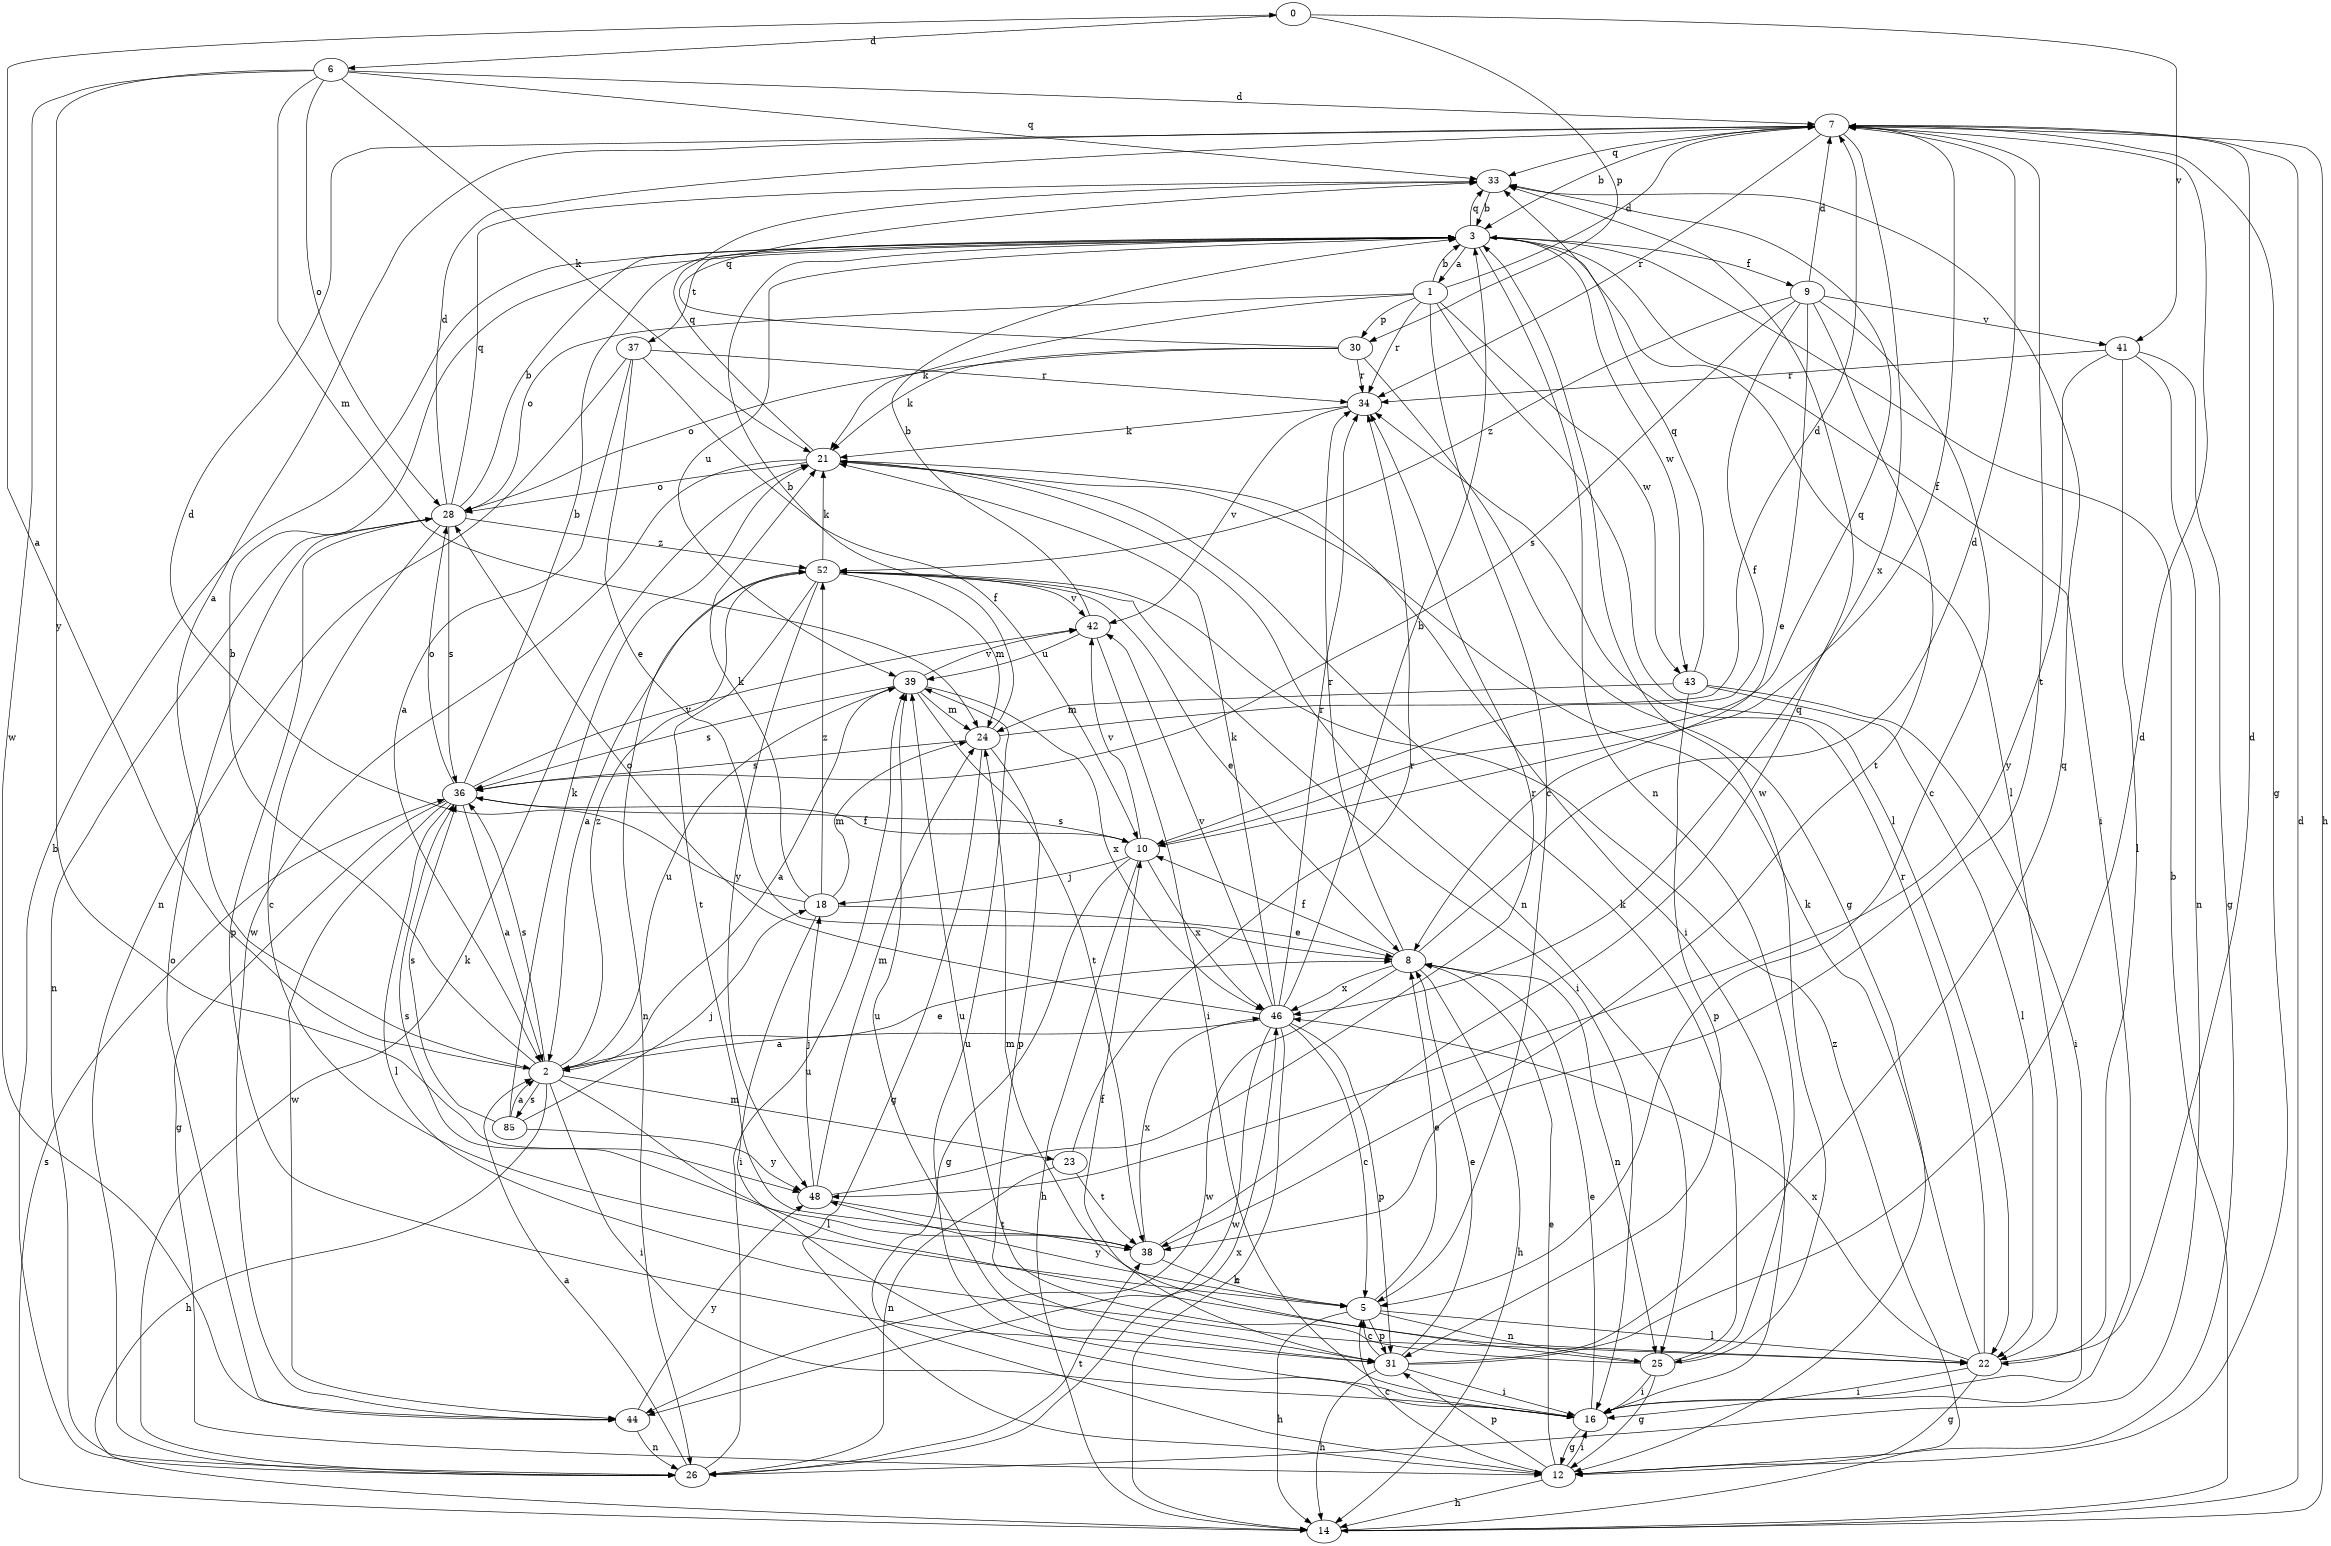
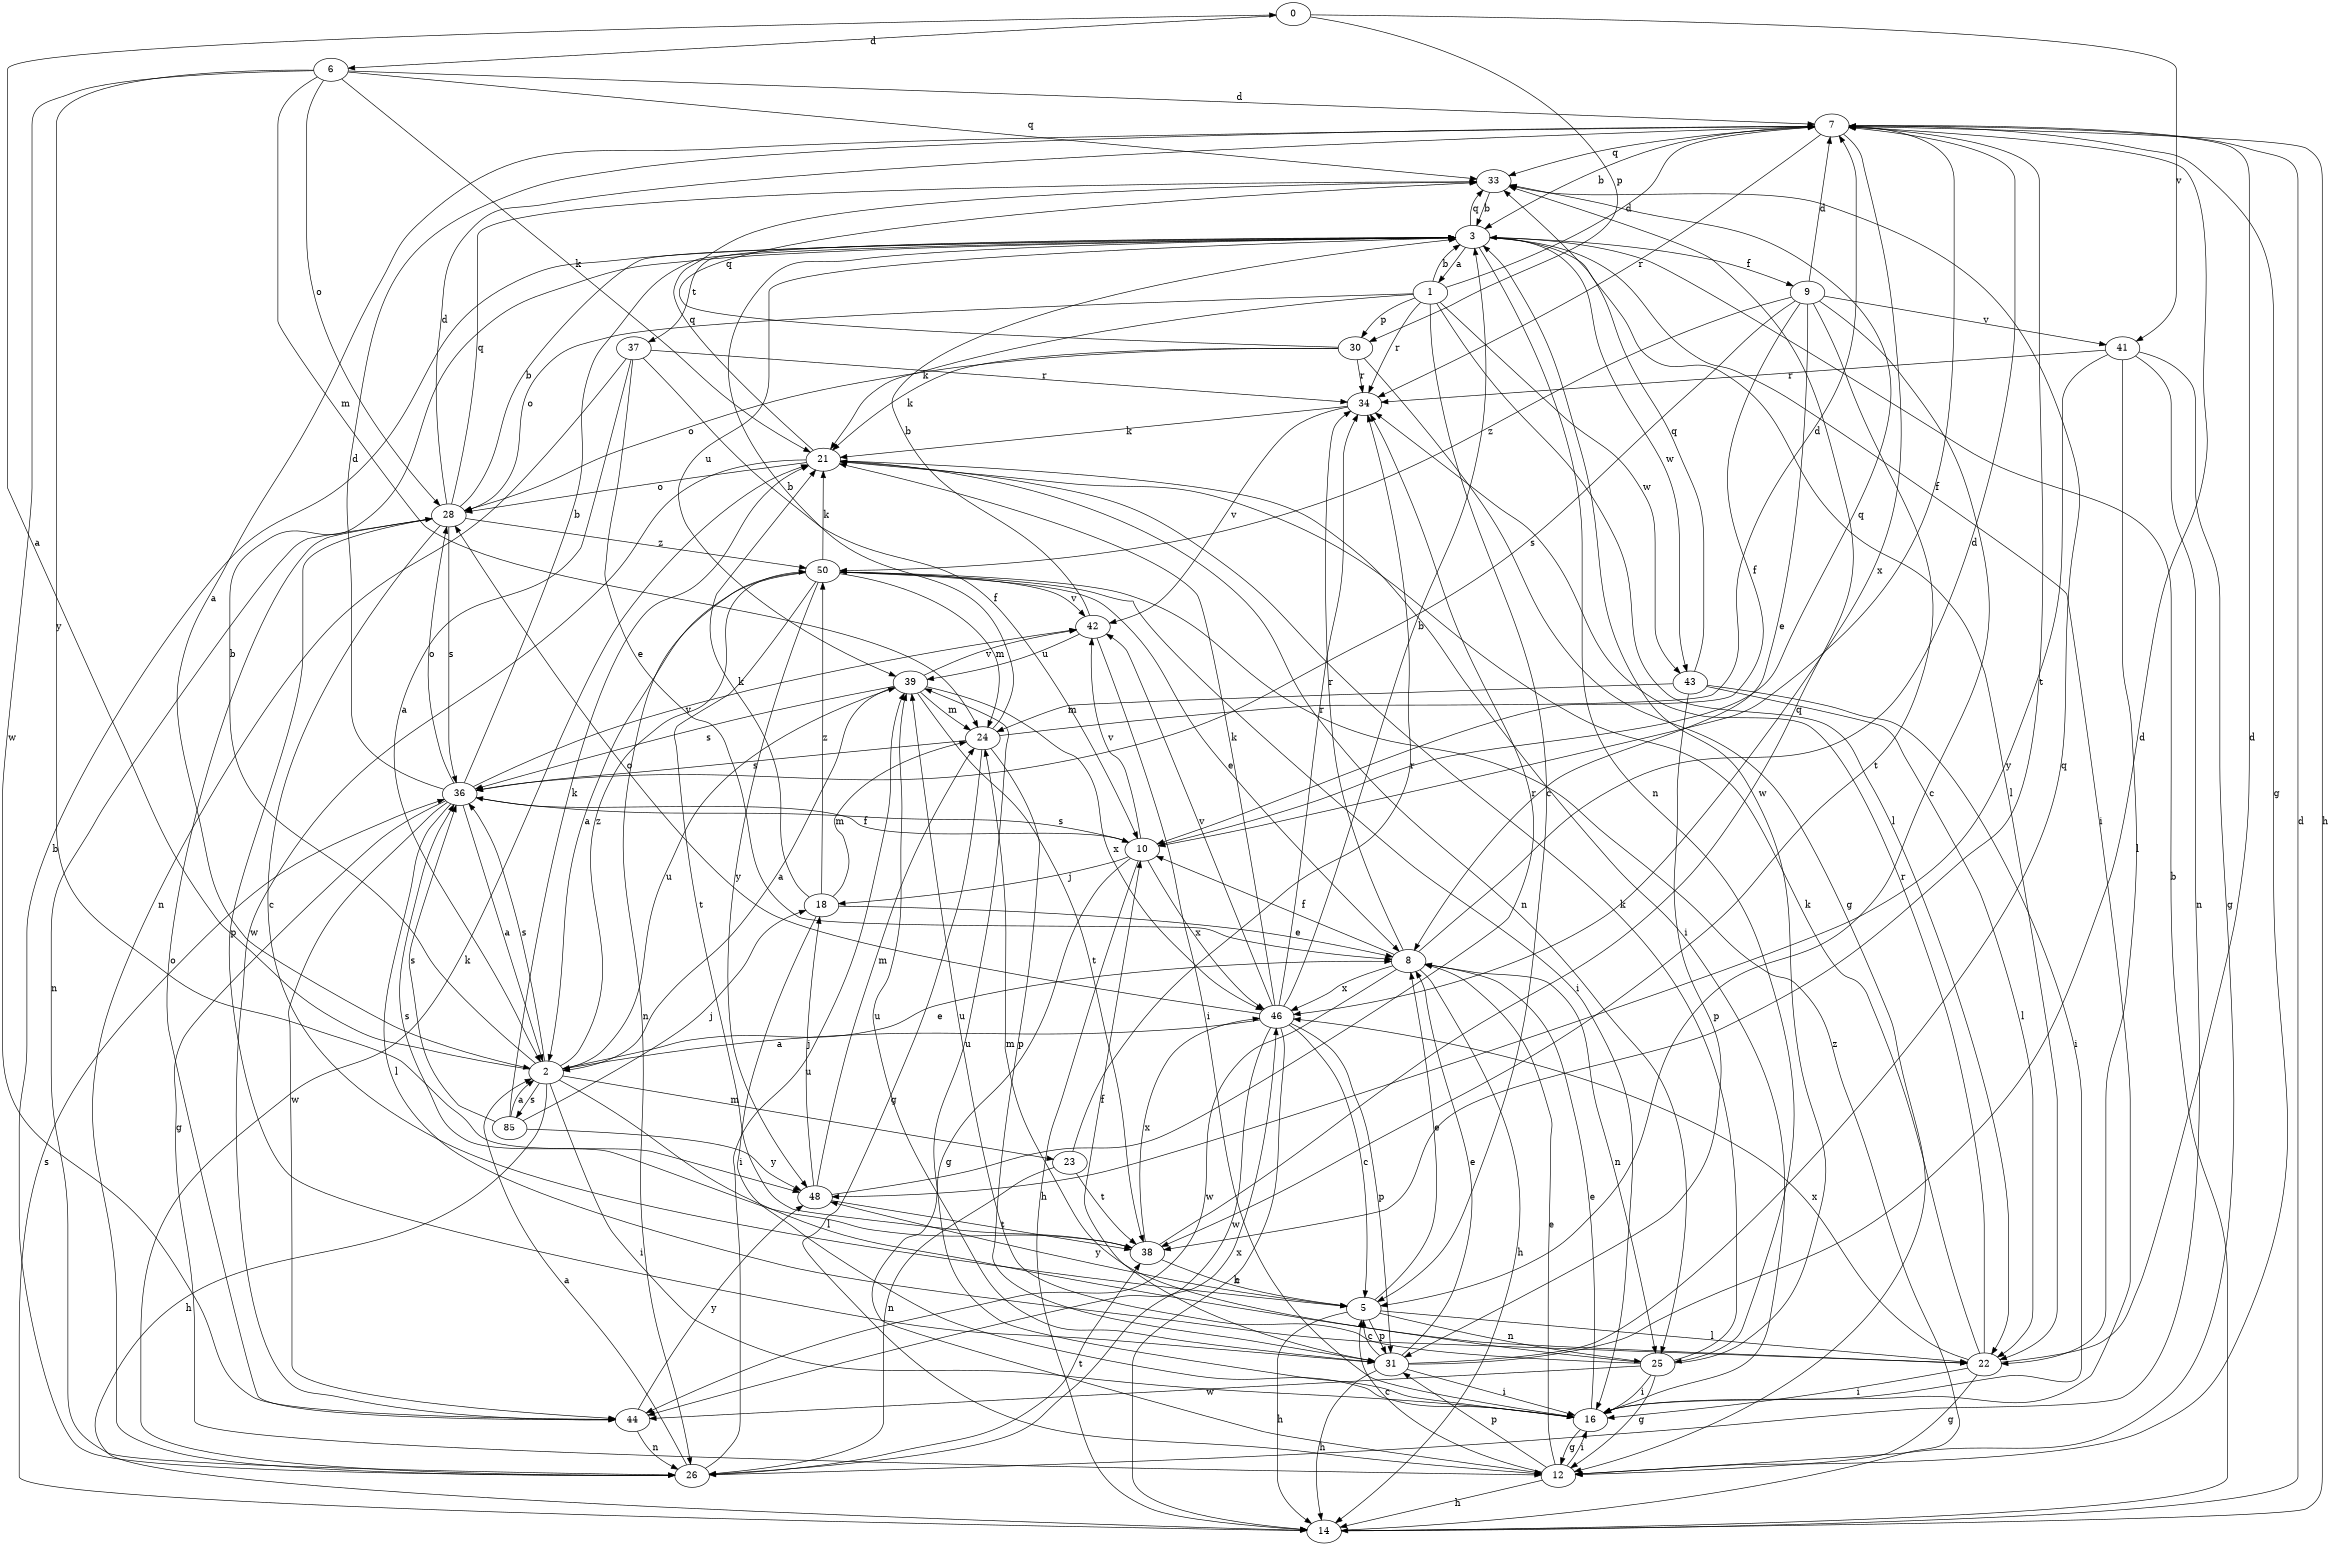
edge "18" -> "7": now "36" -> "7"
node "52": label "52" -> "50"
edge "25" -> "44": added, label "w"
